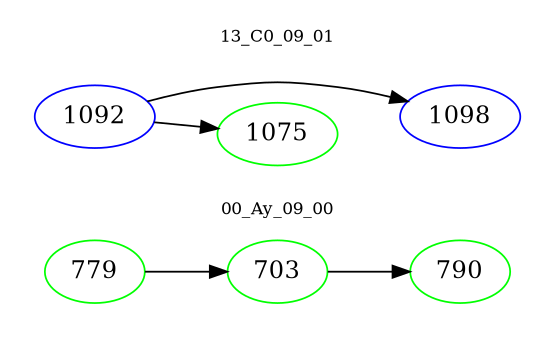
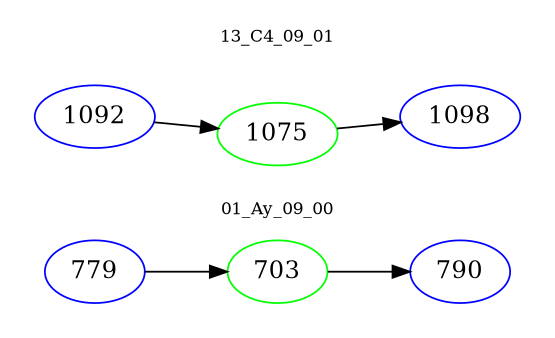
cluster "13_C0_09_01": label "13_C0_09_01" -> "13_C4_09_01"
edge "1092" -> "1098": now "1075" -> "1098"
cluster "00_Ay_09_00": label "00_Ay_09_00" -> "01_Ay_09_00"
node "779": color green -> blue
node "790": color green -> blue
